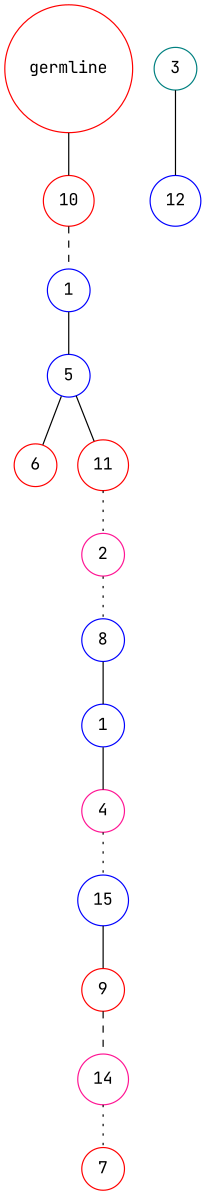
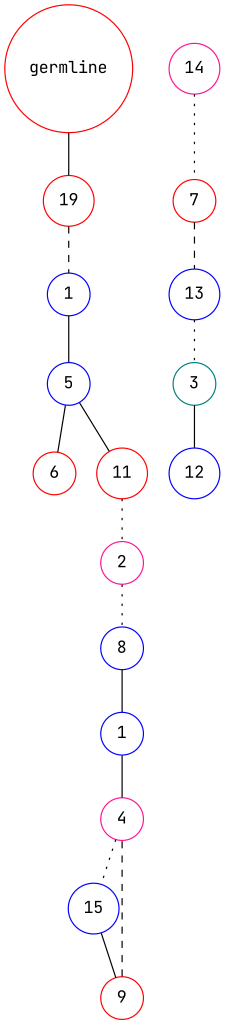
node "10": label "10" -> "19"
node "13": added
edge "9" -- "14": now "9" -- "4"
